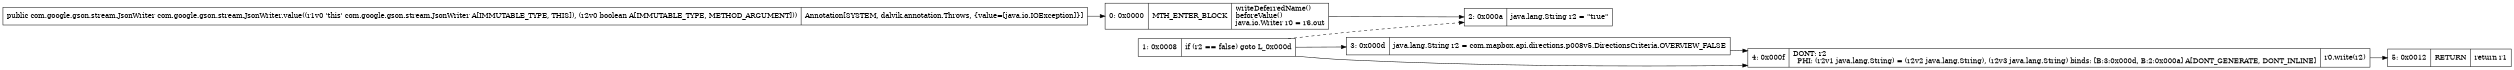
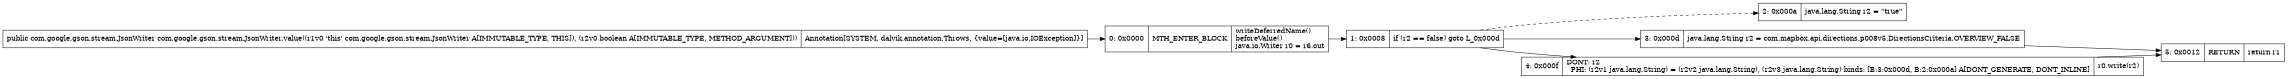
edge "0: 0x0000" -> "2: 0x000a": now "0: 0x0000" -> "1: 0x0008"
edge "3: 0x000d" -> "4: 0x000f": now "3: 0x000d" -> "5: 0x0012"
